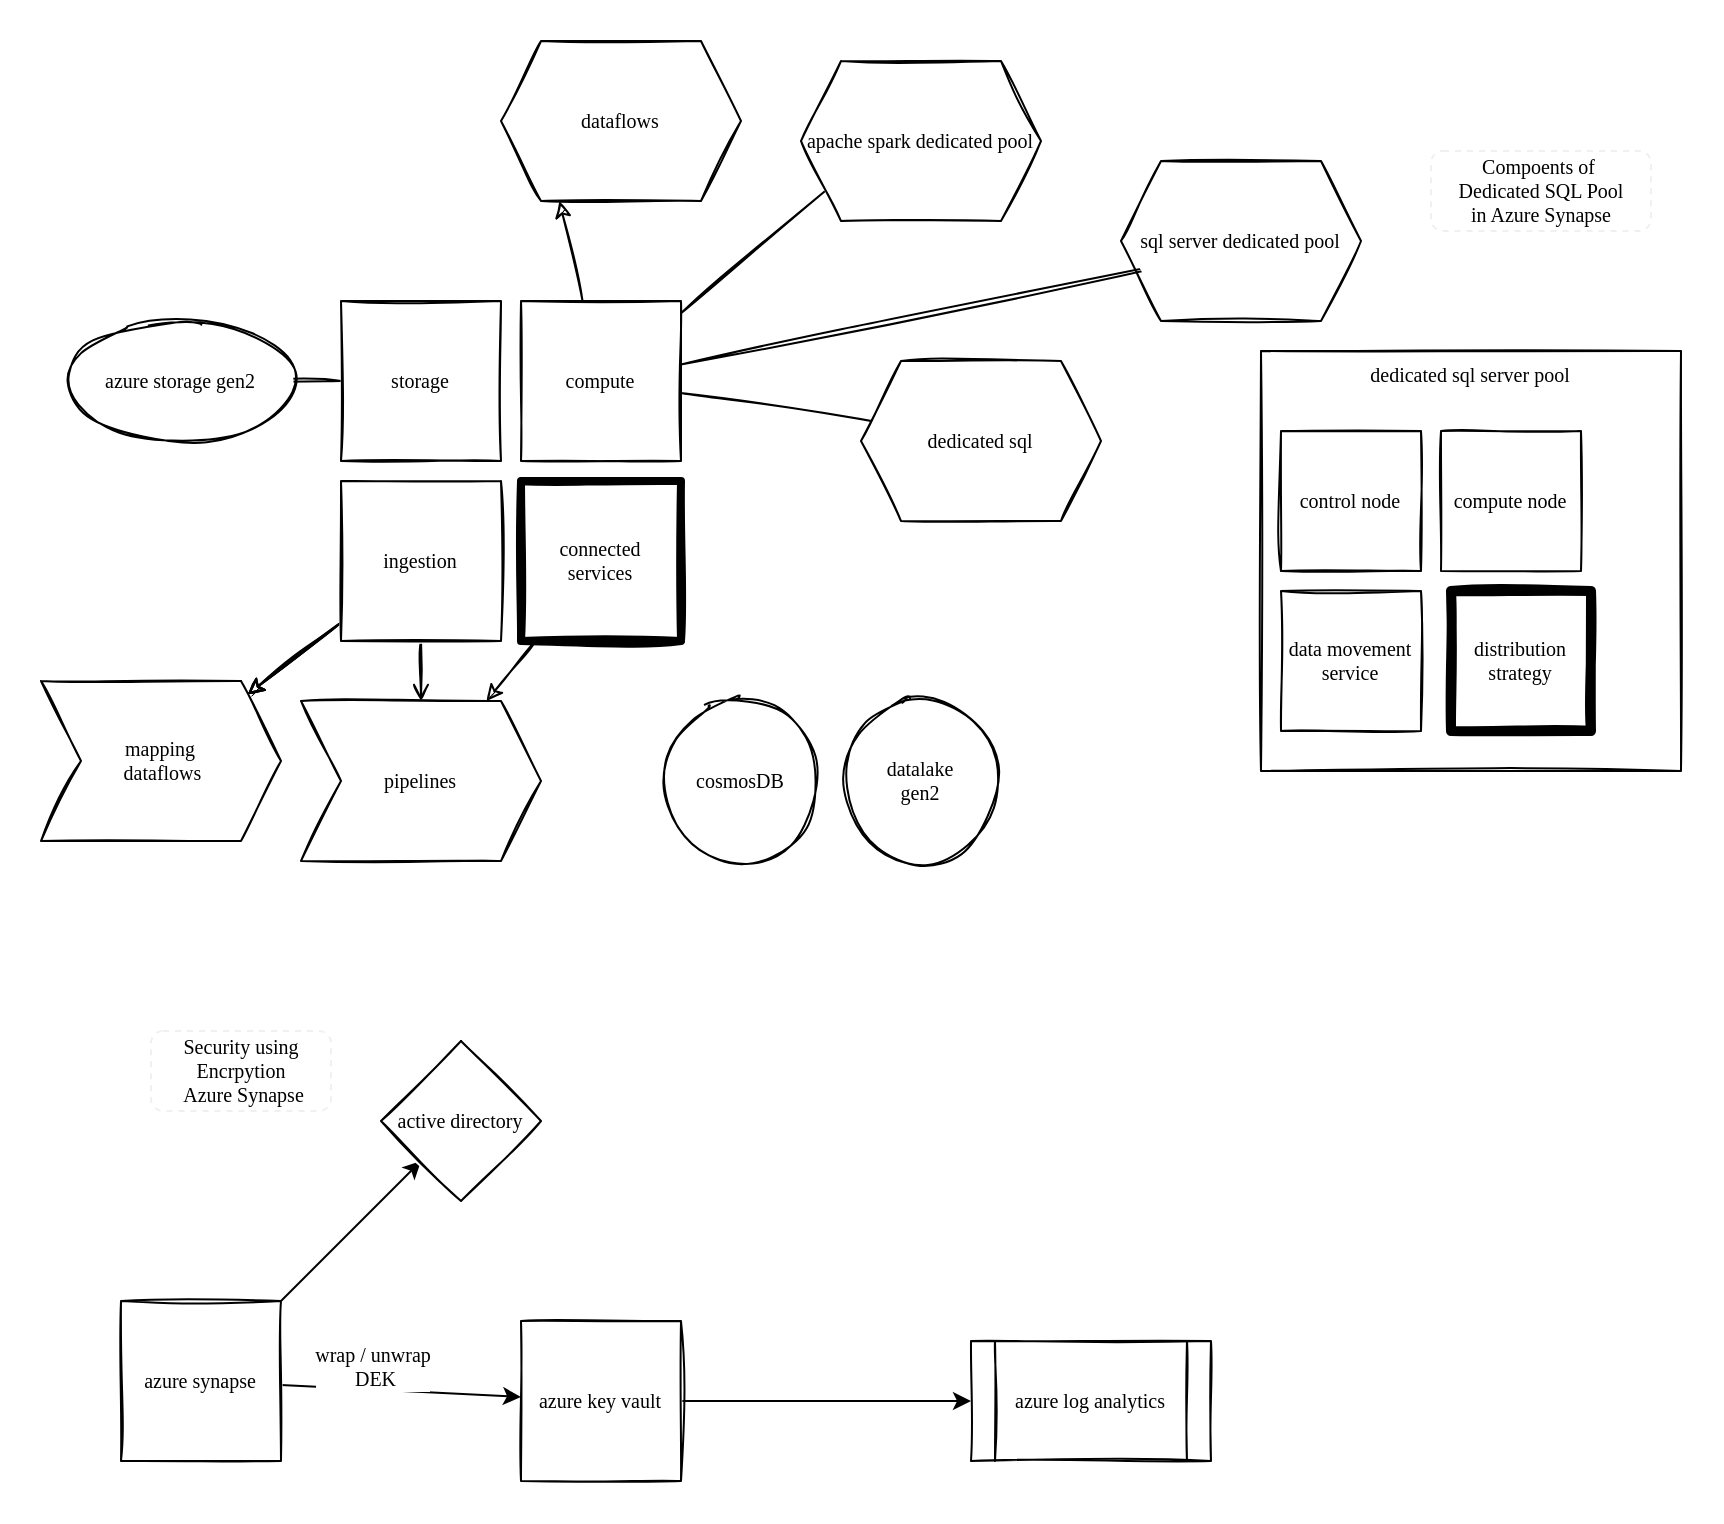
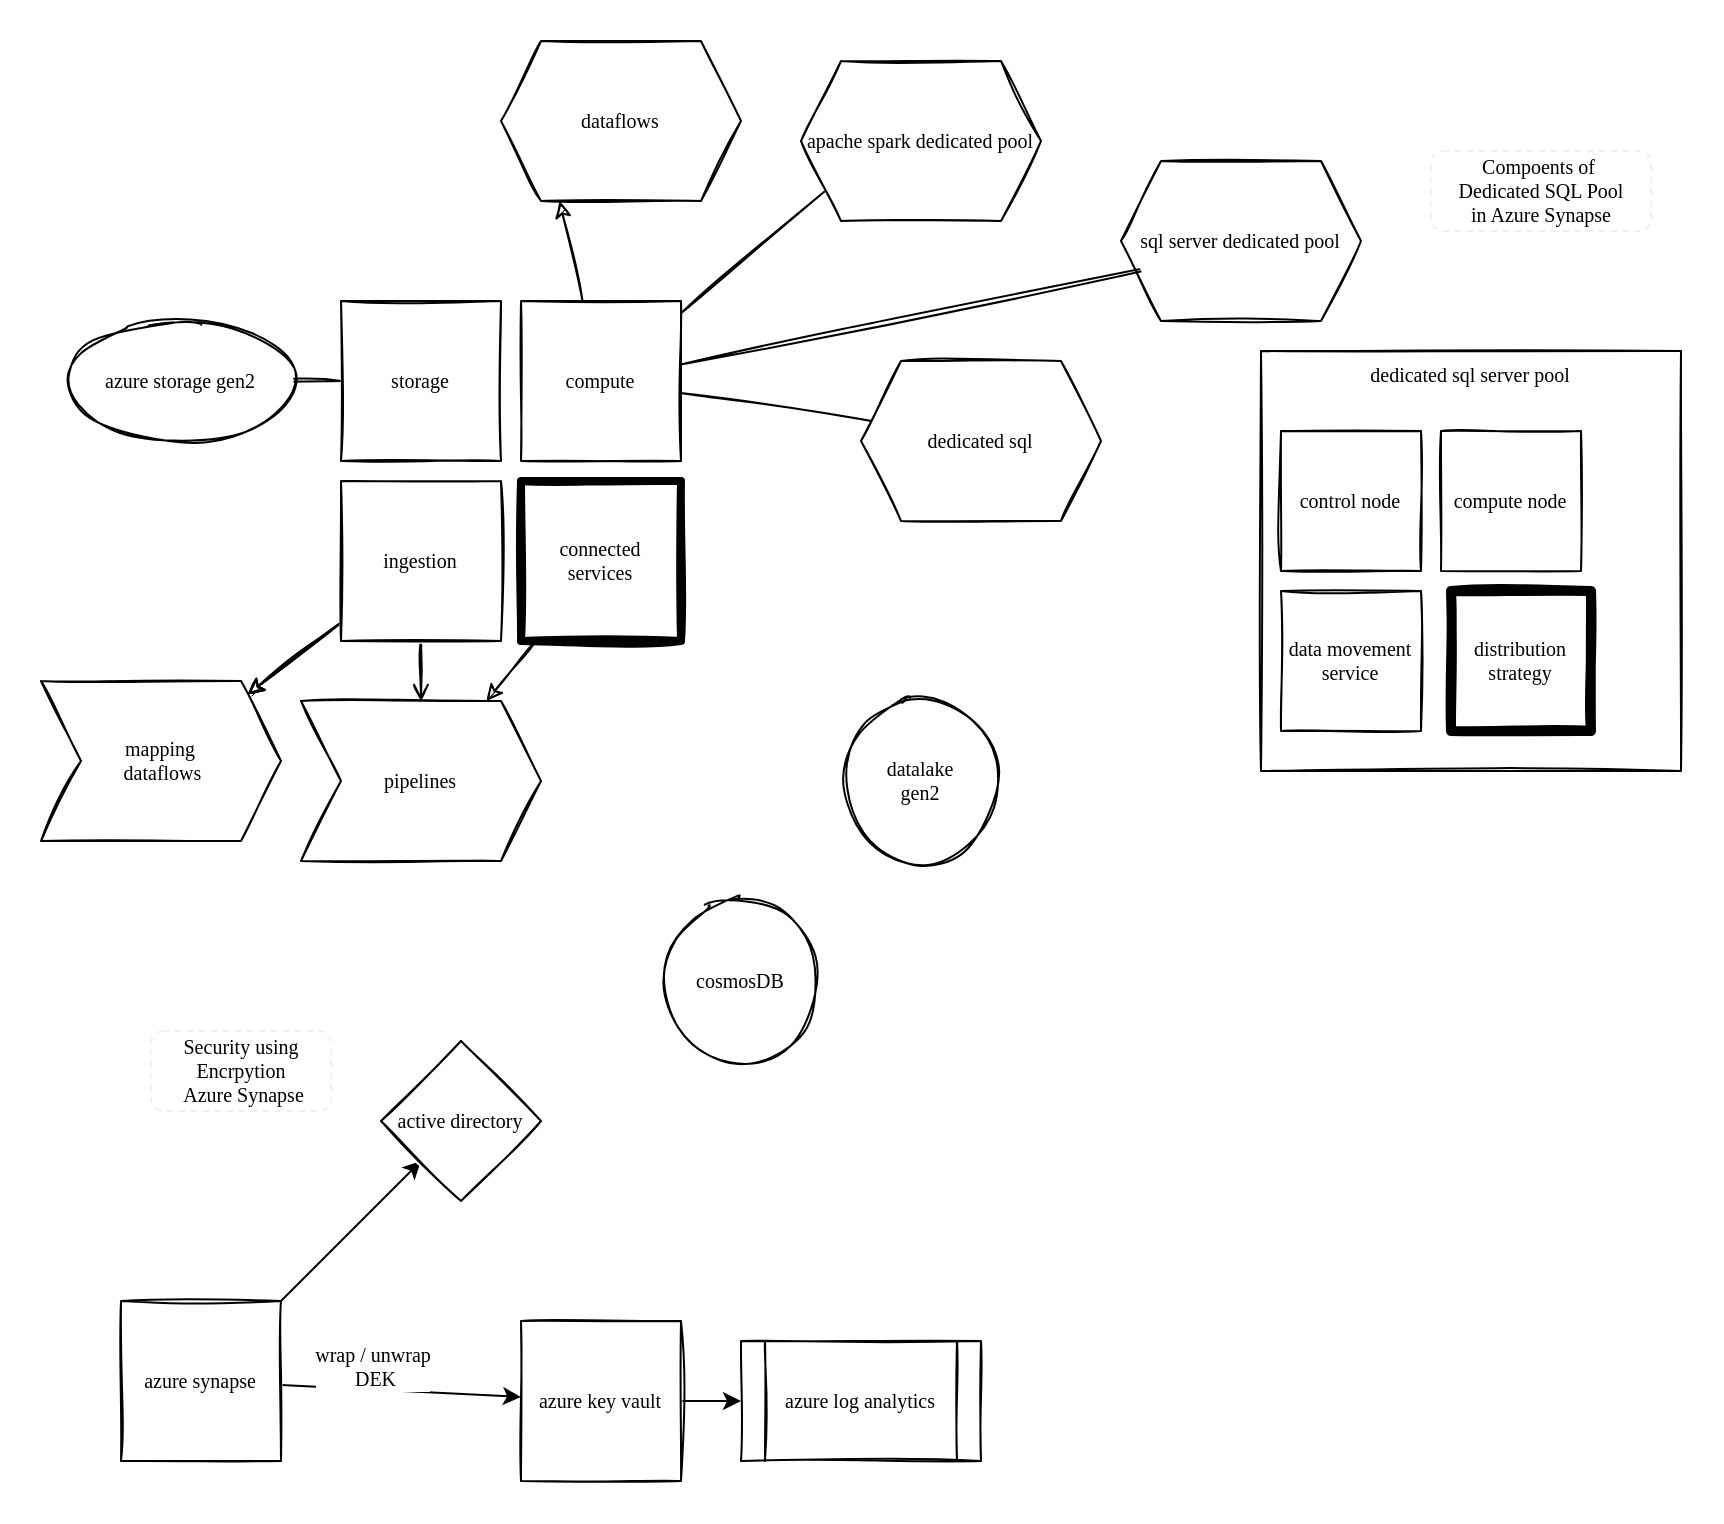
node "cosmosDB": moved (741, 781) -> (741, 981)
node "azure log analytics": moved (1091, 1401) -> (861, 1401)
